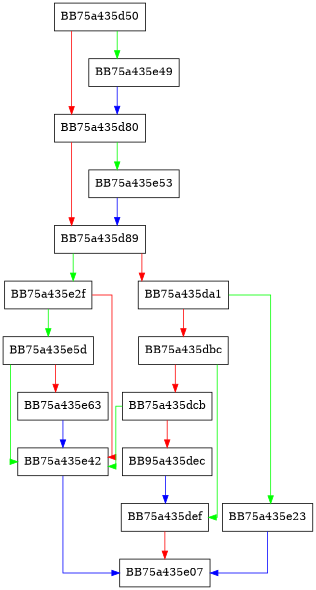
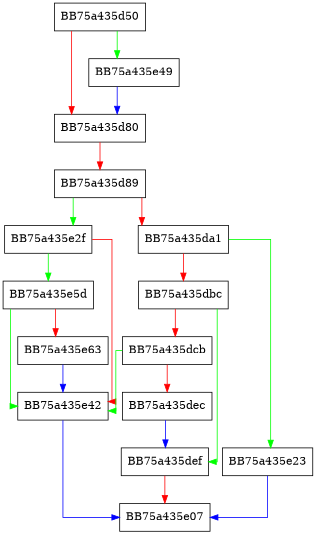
node "BB75a435e53": removed
node "BB95a435dec": label "BB95a435dec" -> "BB75a435dec"
